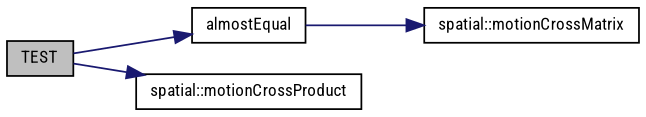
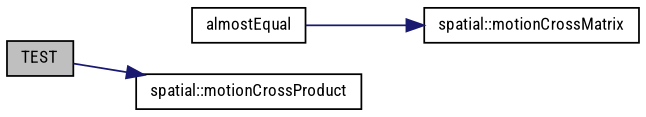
edge "TEST" -> "almostEqual": removed
